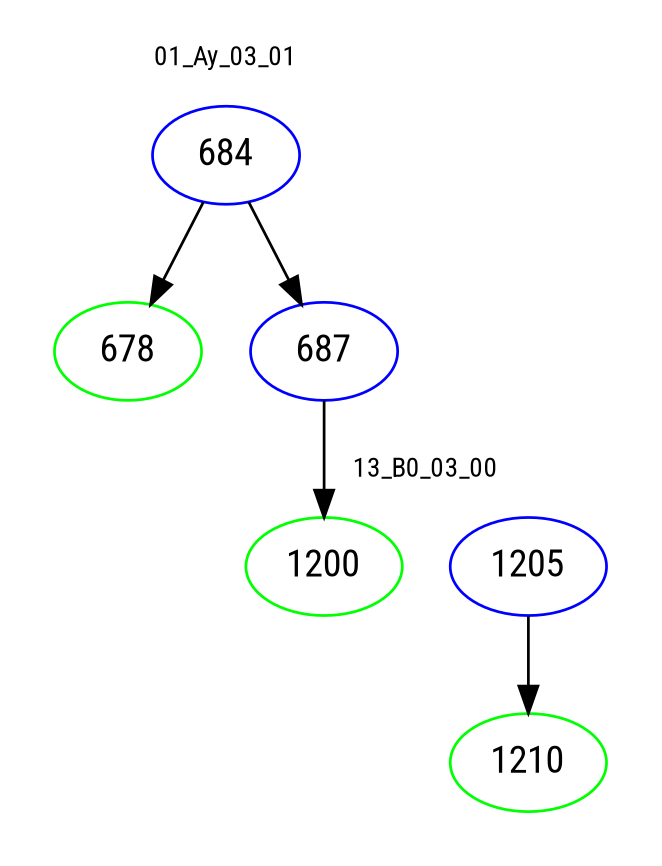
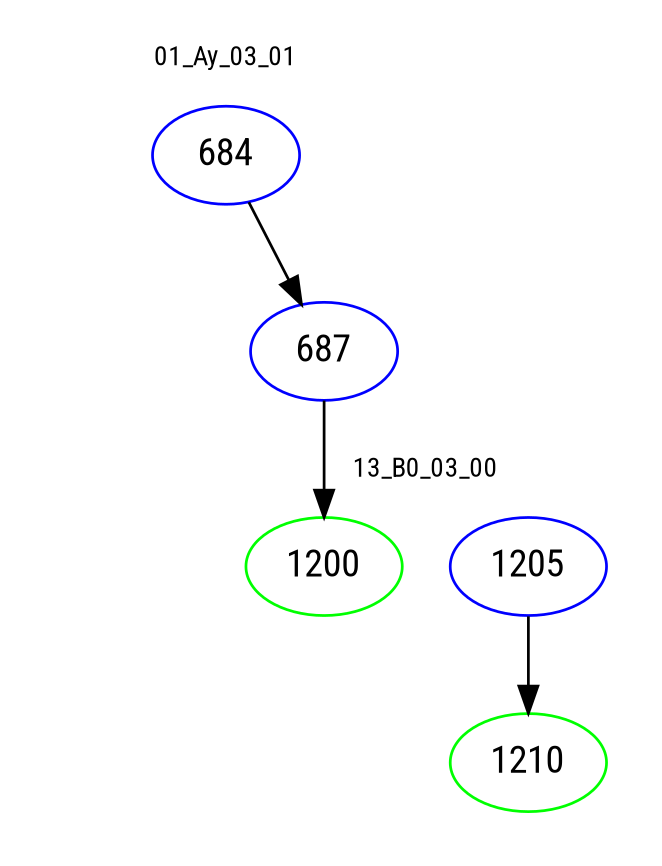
node "678": removed
